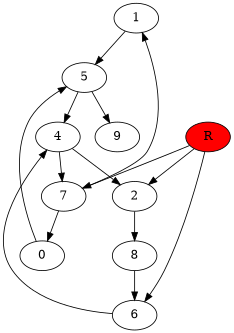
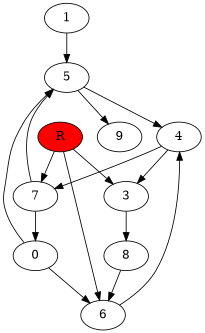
edge "7" -> "1": now "7" -> "5"
node "2": label "2" -> "3"
edge "0" -> "6": added
